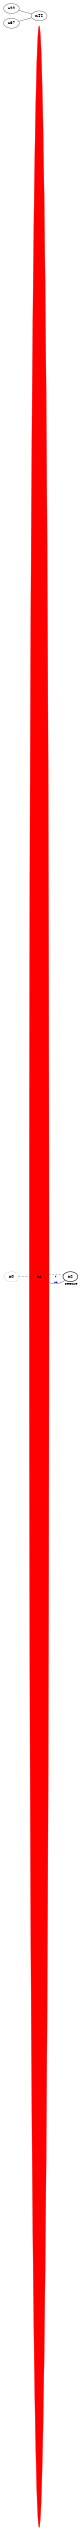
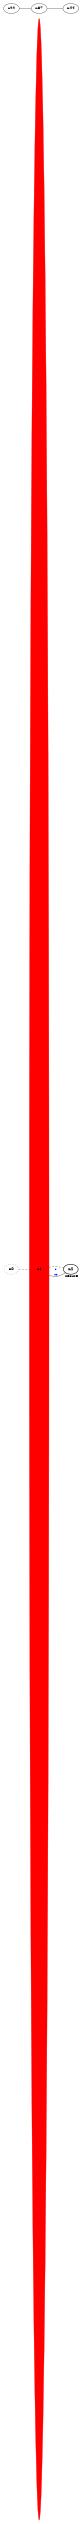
edge "n22" -- "n44": now "n22" -- "n37"
